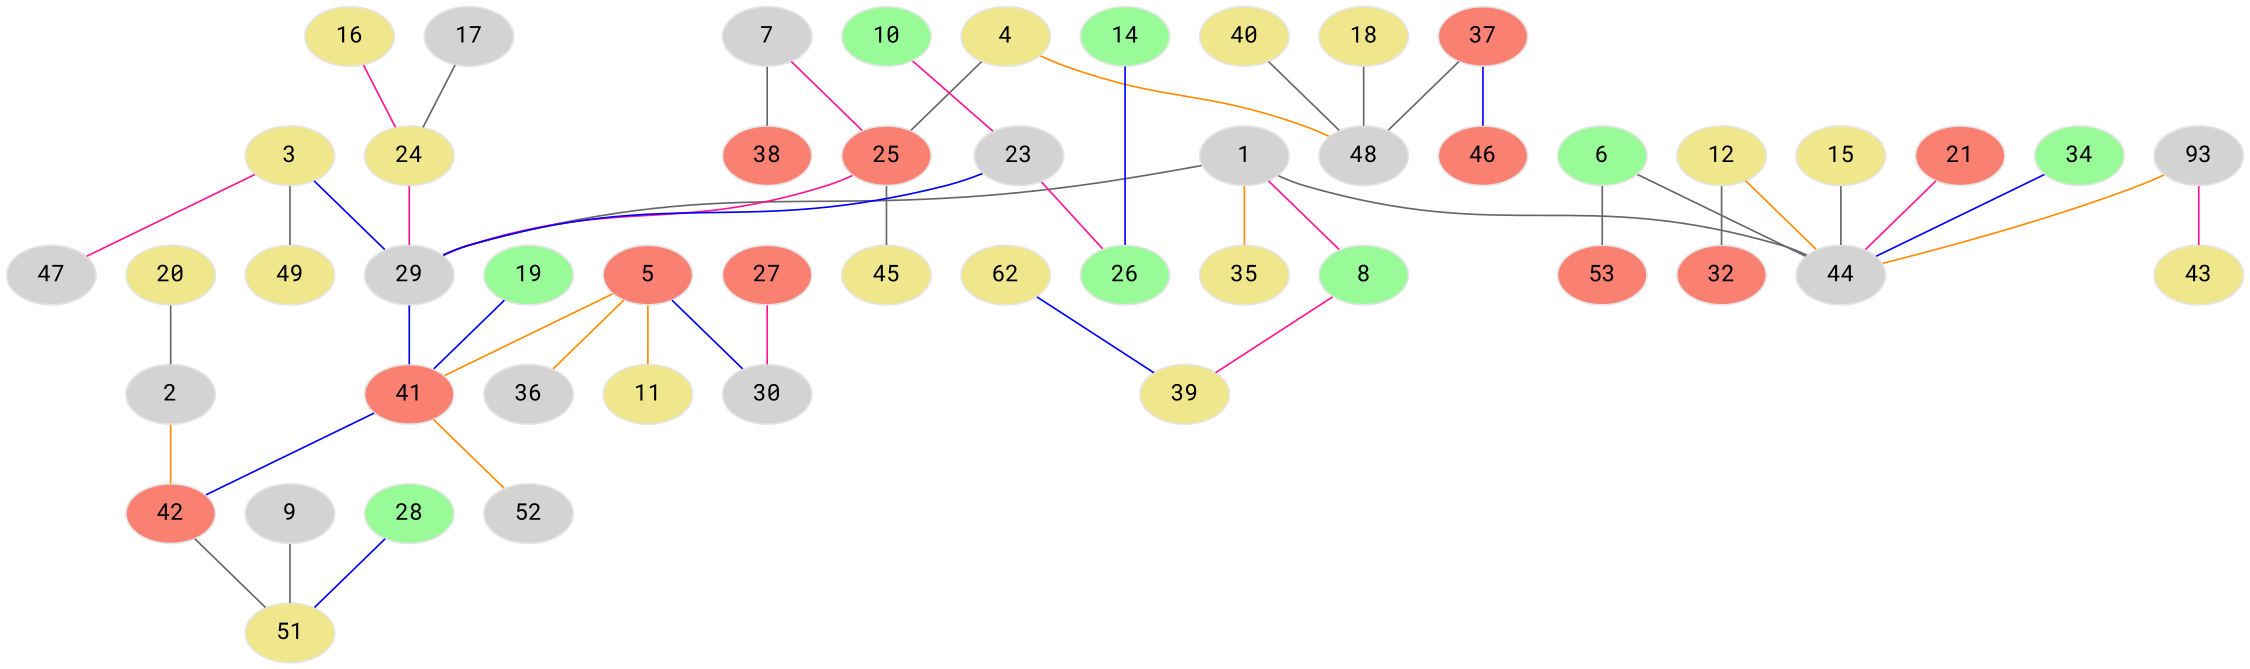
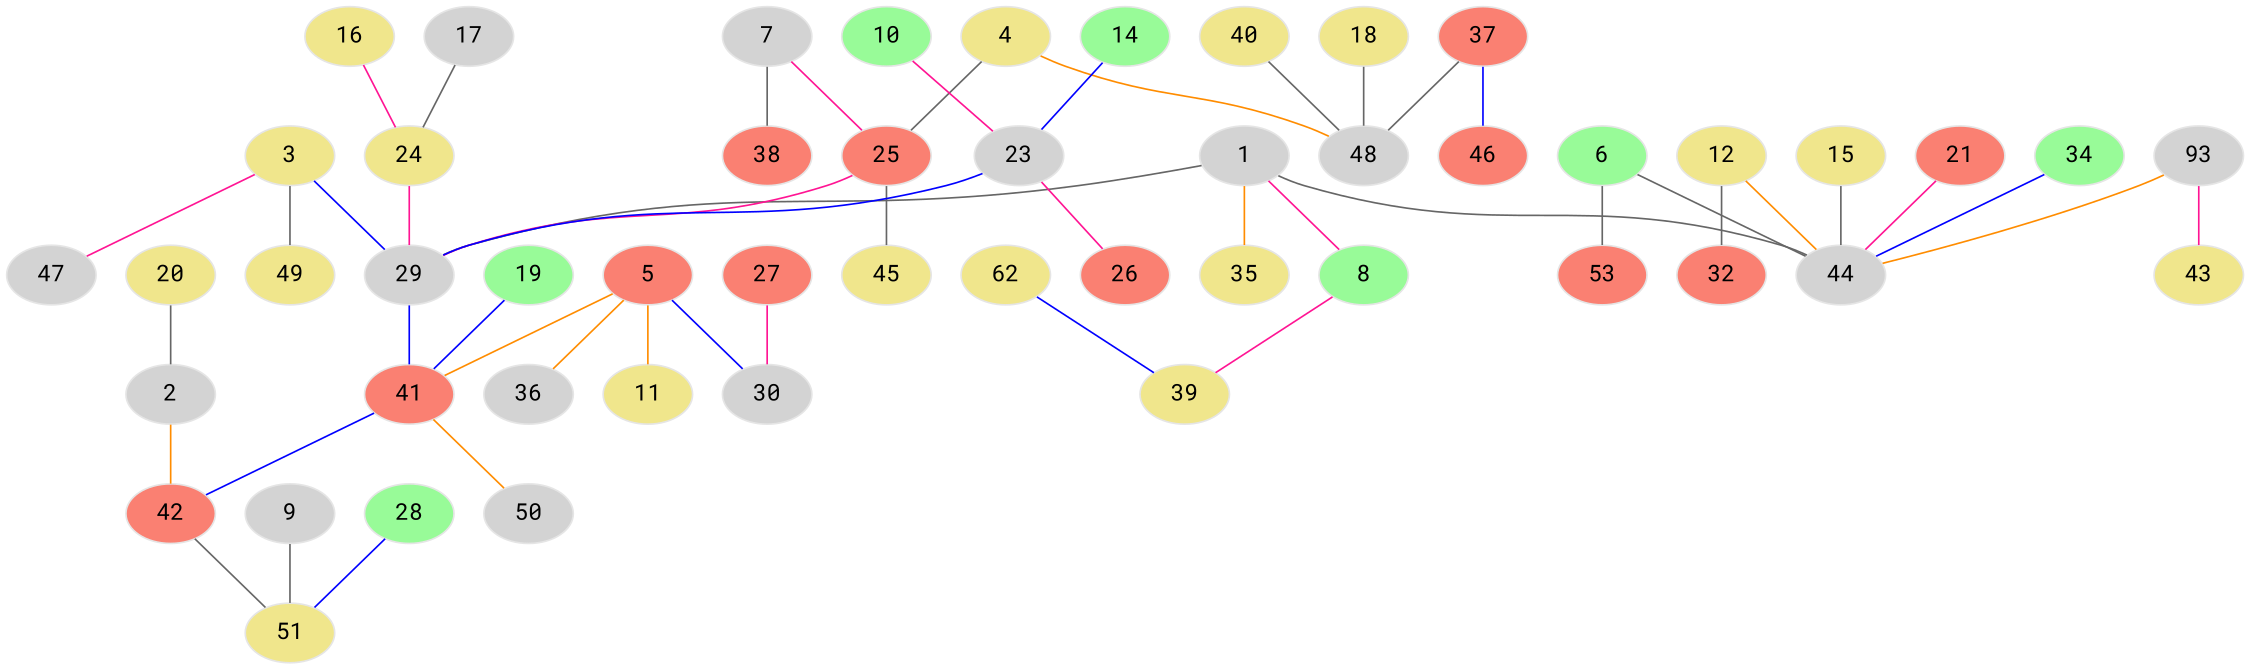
edge "14" -- "26": now "14" -- "23"
node "26": fillcolor palegreen -> salmon
node "52": label "52" -> "50"
